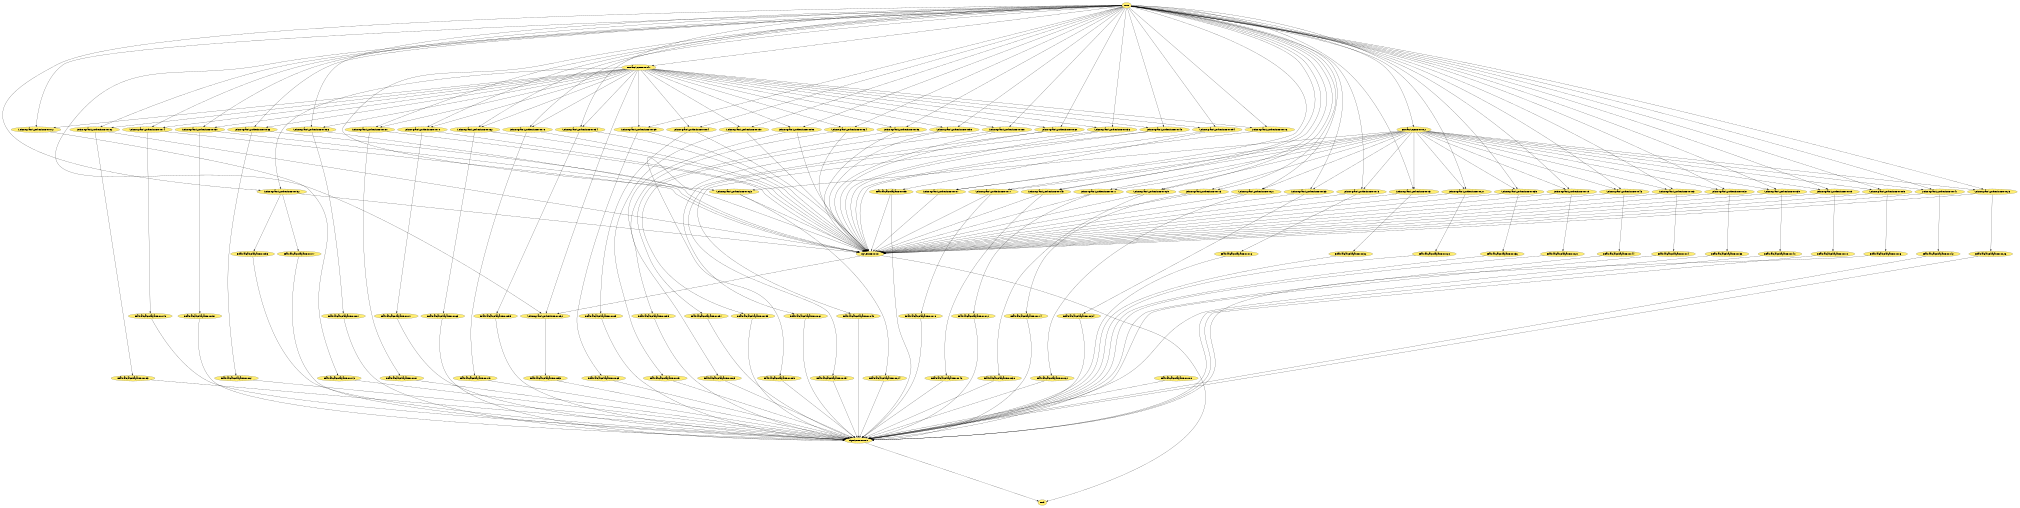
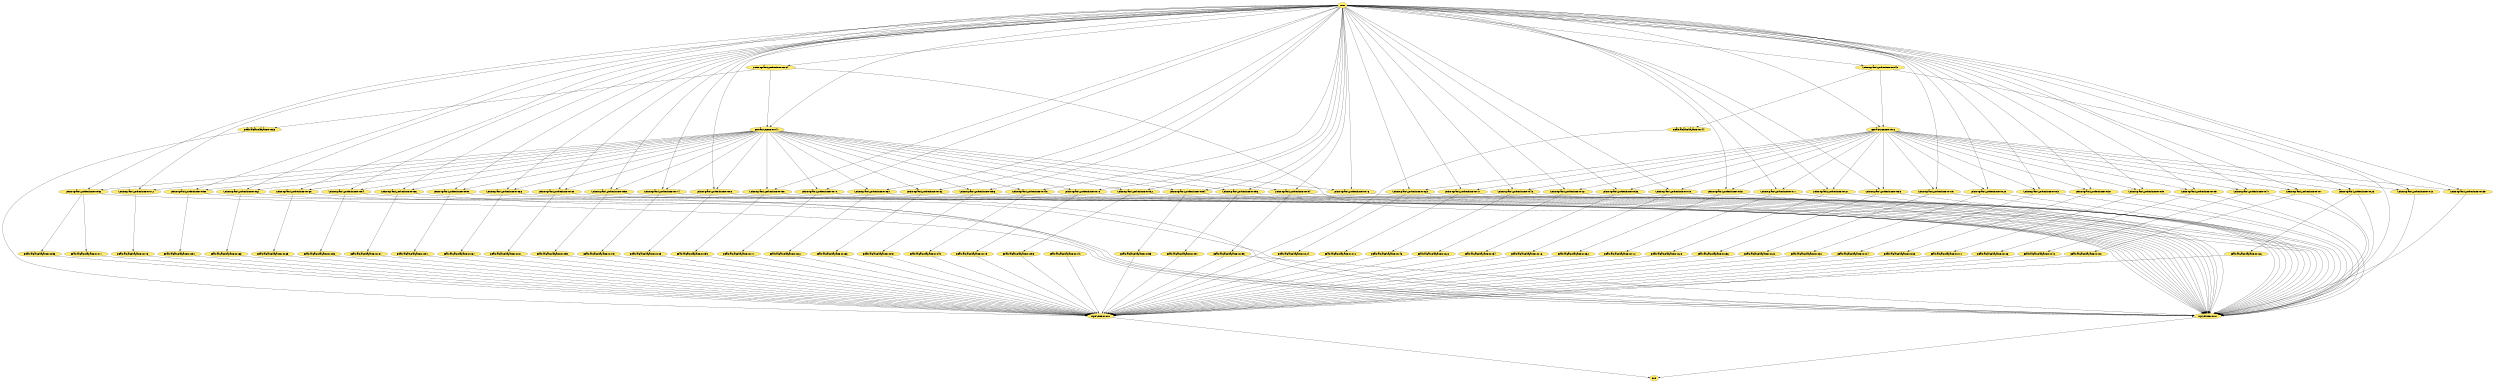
edge "ExtractSGT_ID00047" -> "SeismogramSynthesis_ID00064": reversed
node "SeismogramSynthesis_ID00069": label "SeismogramSynthesis_ID00069" -> "SeismogramSynthesis_ID00068"
edge "ExtractSGT_ID00002" -> "SeismogramSynthesis_ID00043": reversed
edge "SeismogramSynthesis_ID00007" -> "PeakValCalcOkaya_ID00008": added
edge "SeismogramSynthesis_ID00039" -> "PeakValCalcOkaya_ID00040": removed
edge "ZipSeis_ID00001" -> "SeismogramSynthesis_ID00092": reversed
node "PeakValCalcOkaya_ID00014": removed
